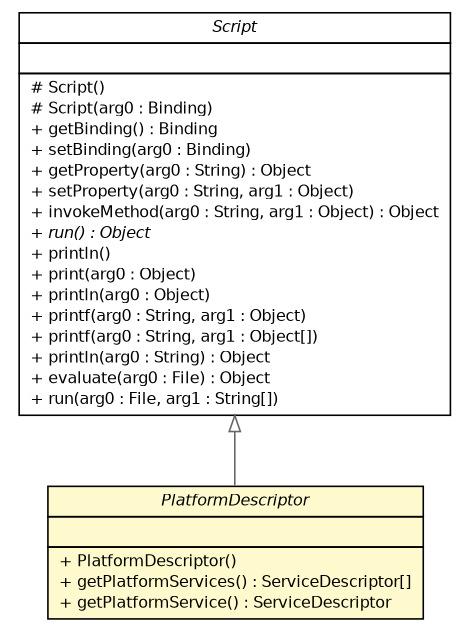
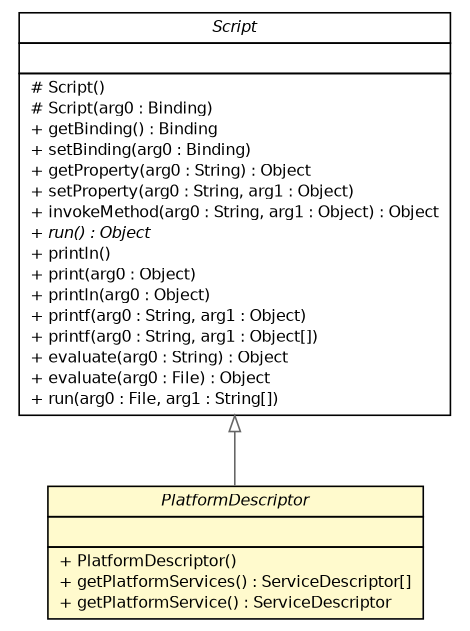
node "Script": text "+ println(arg0 : String) : Object" -> "+ evaluate(arg0 : String) : Object"
